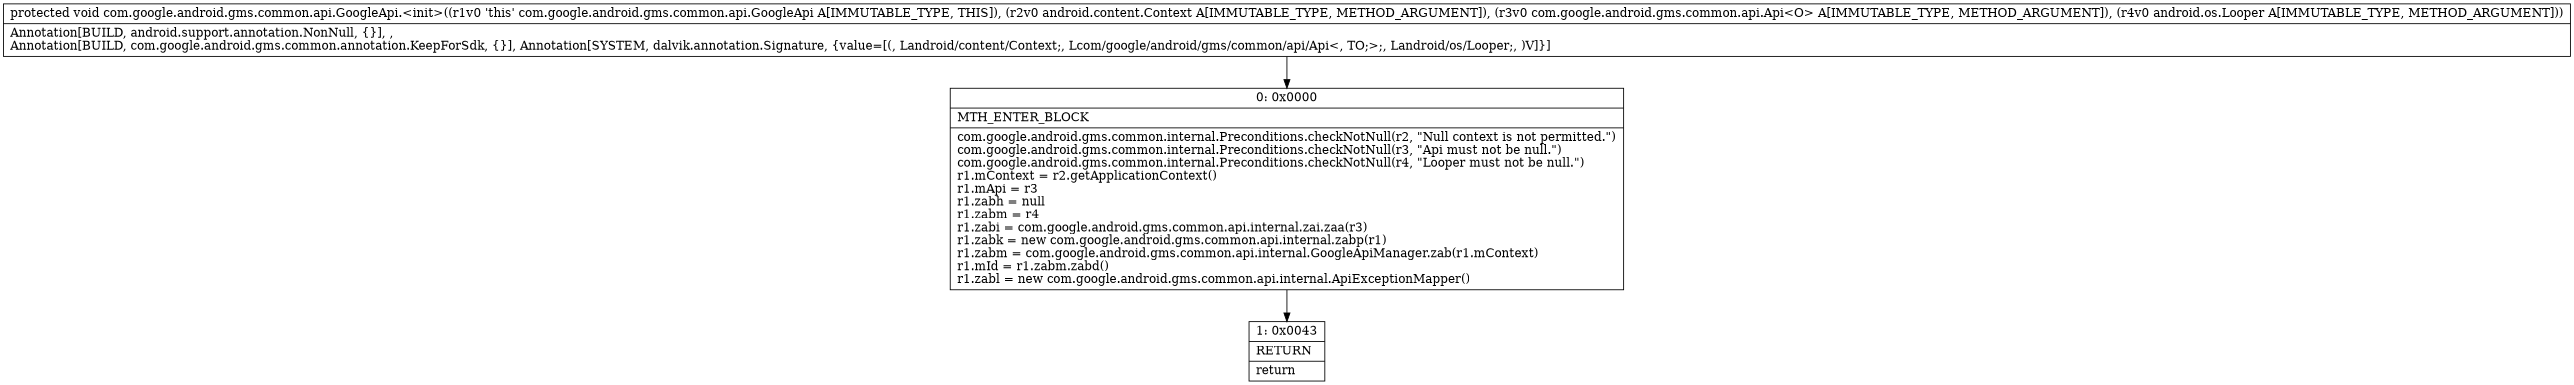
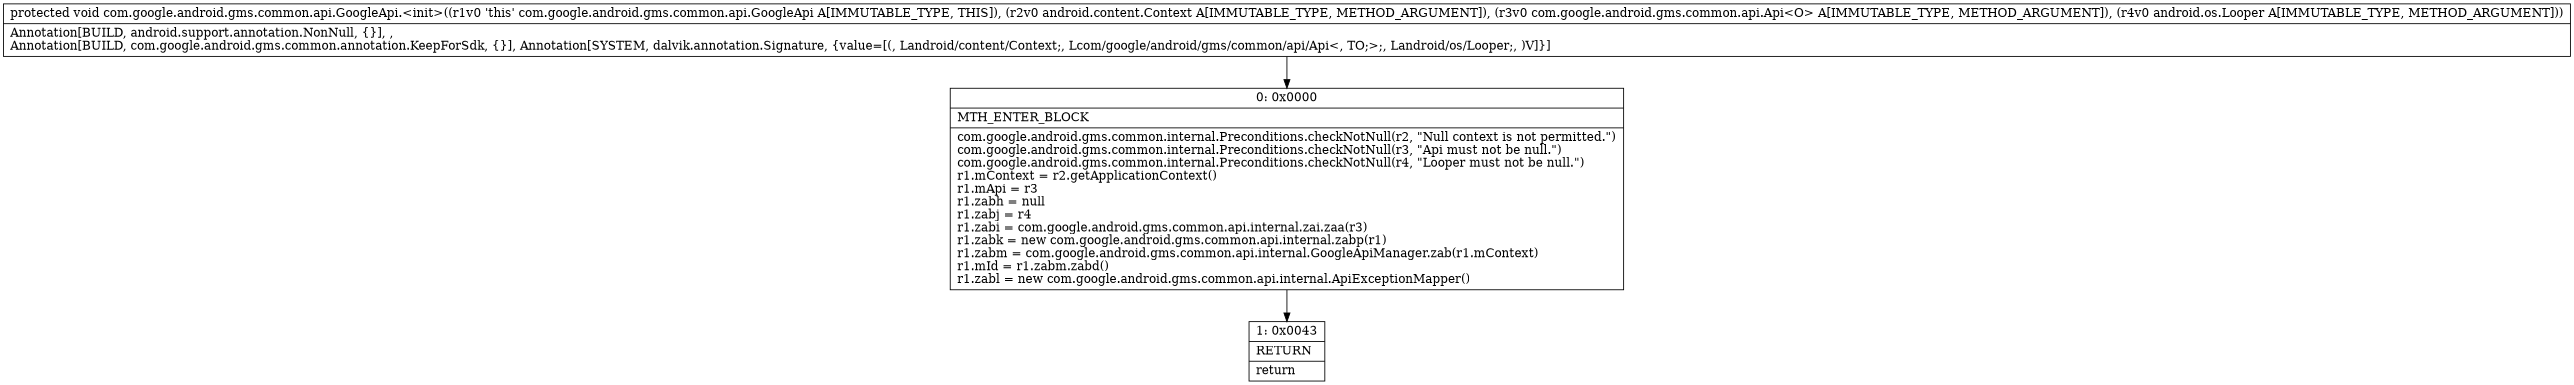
node "0: 0x0000": text "r1.zabm = r4" -> "r1.zabj = r4"
